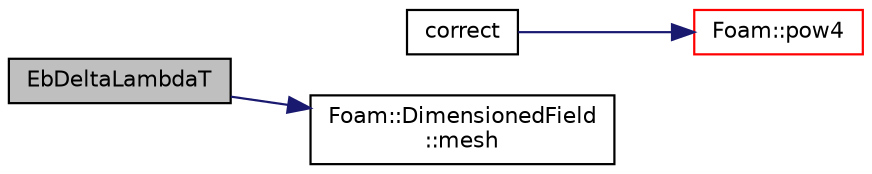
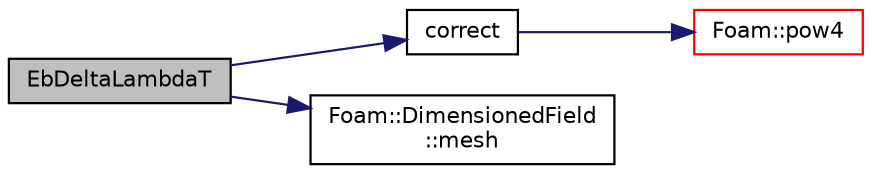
edge "EbDeltaLambdaT" -> "correct": added
